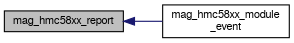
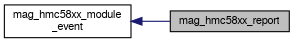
edge "mag_hmc58xx_module _event" -> "mag_hmc58xx_report": reversed
